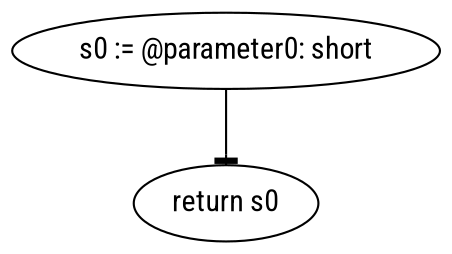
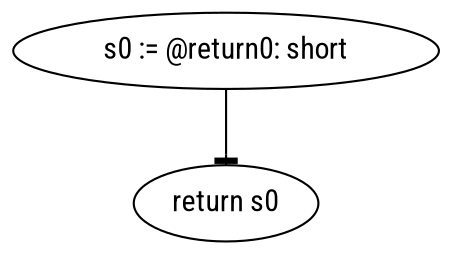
node "s0 := @parameter0: short": label "s0 := @parameter0: short" -> "s0 := @return0: short"
